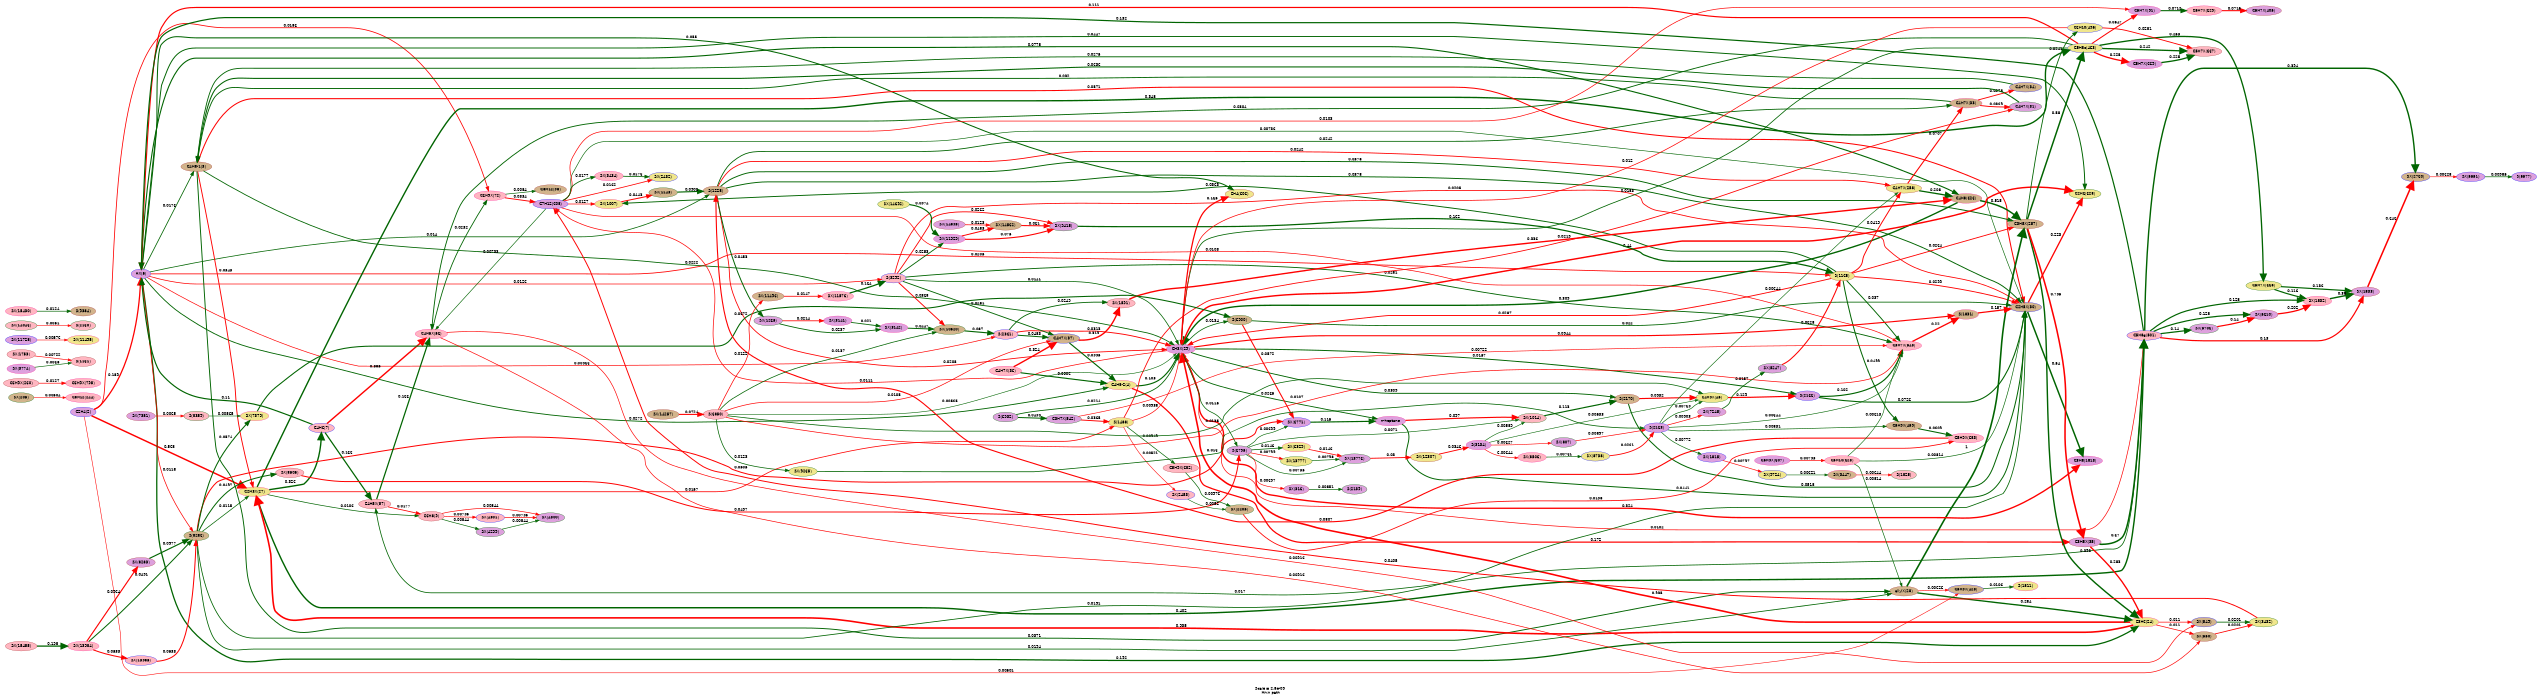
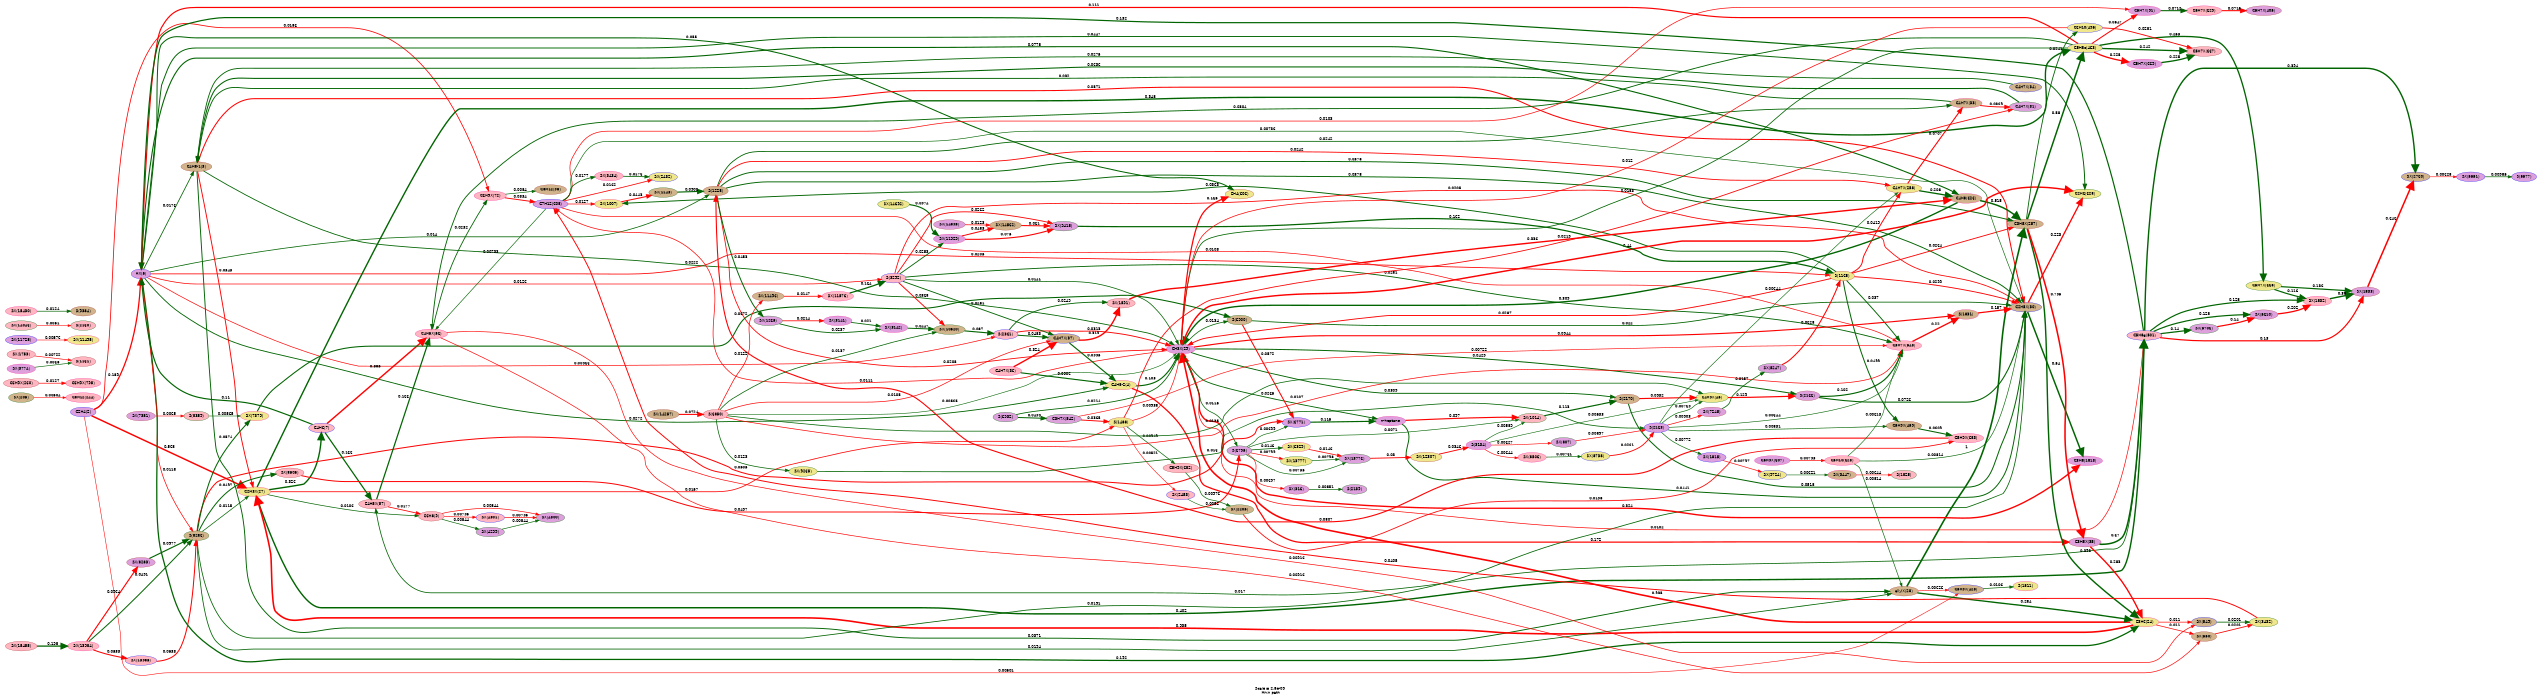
edge "C4H7X(33)" -> "C4H7X(34)": removed, label "0.0278"
edge "CH3X(29)" -> "S(2166)": label " 0.0157" -> " 0.0429"
node "S(2166)": color blue -> brown
